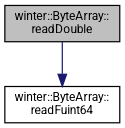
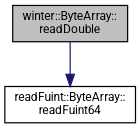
node "winter::ByteArray:: readFuint64": label "winter::ByteArray:: readFuint64" -> "readFuint::ByteArray:: readFuint64"
